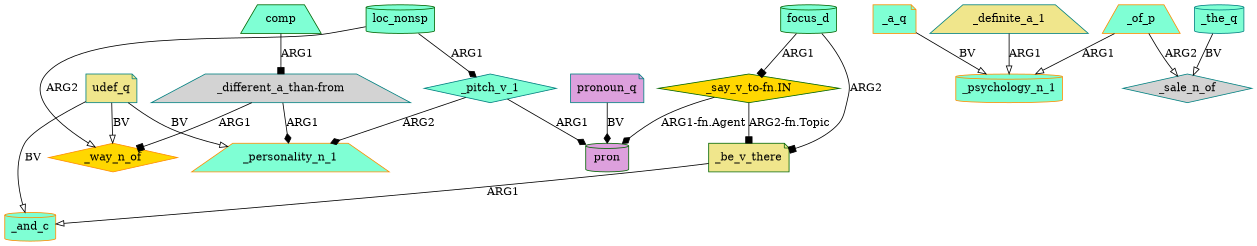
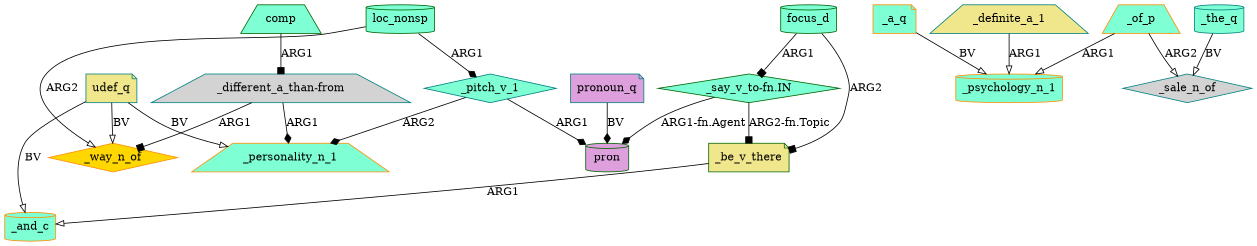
node "_say_v_to-fn.IN": fillcolor gold -> aquamarine
